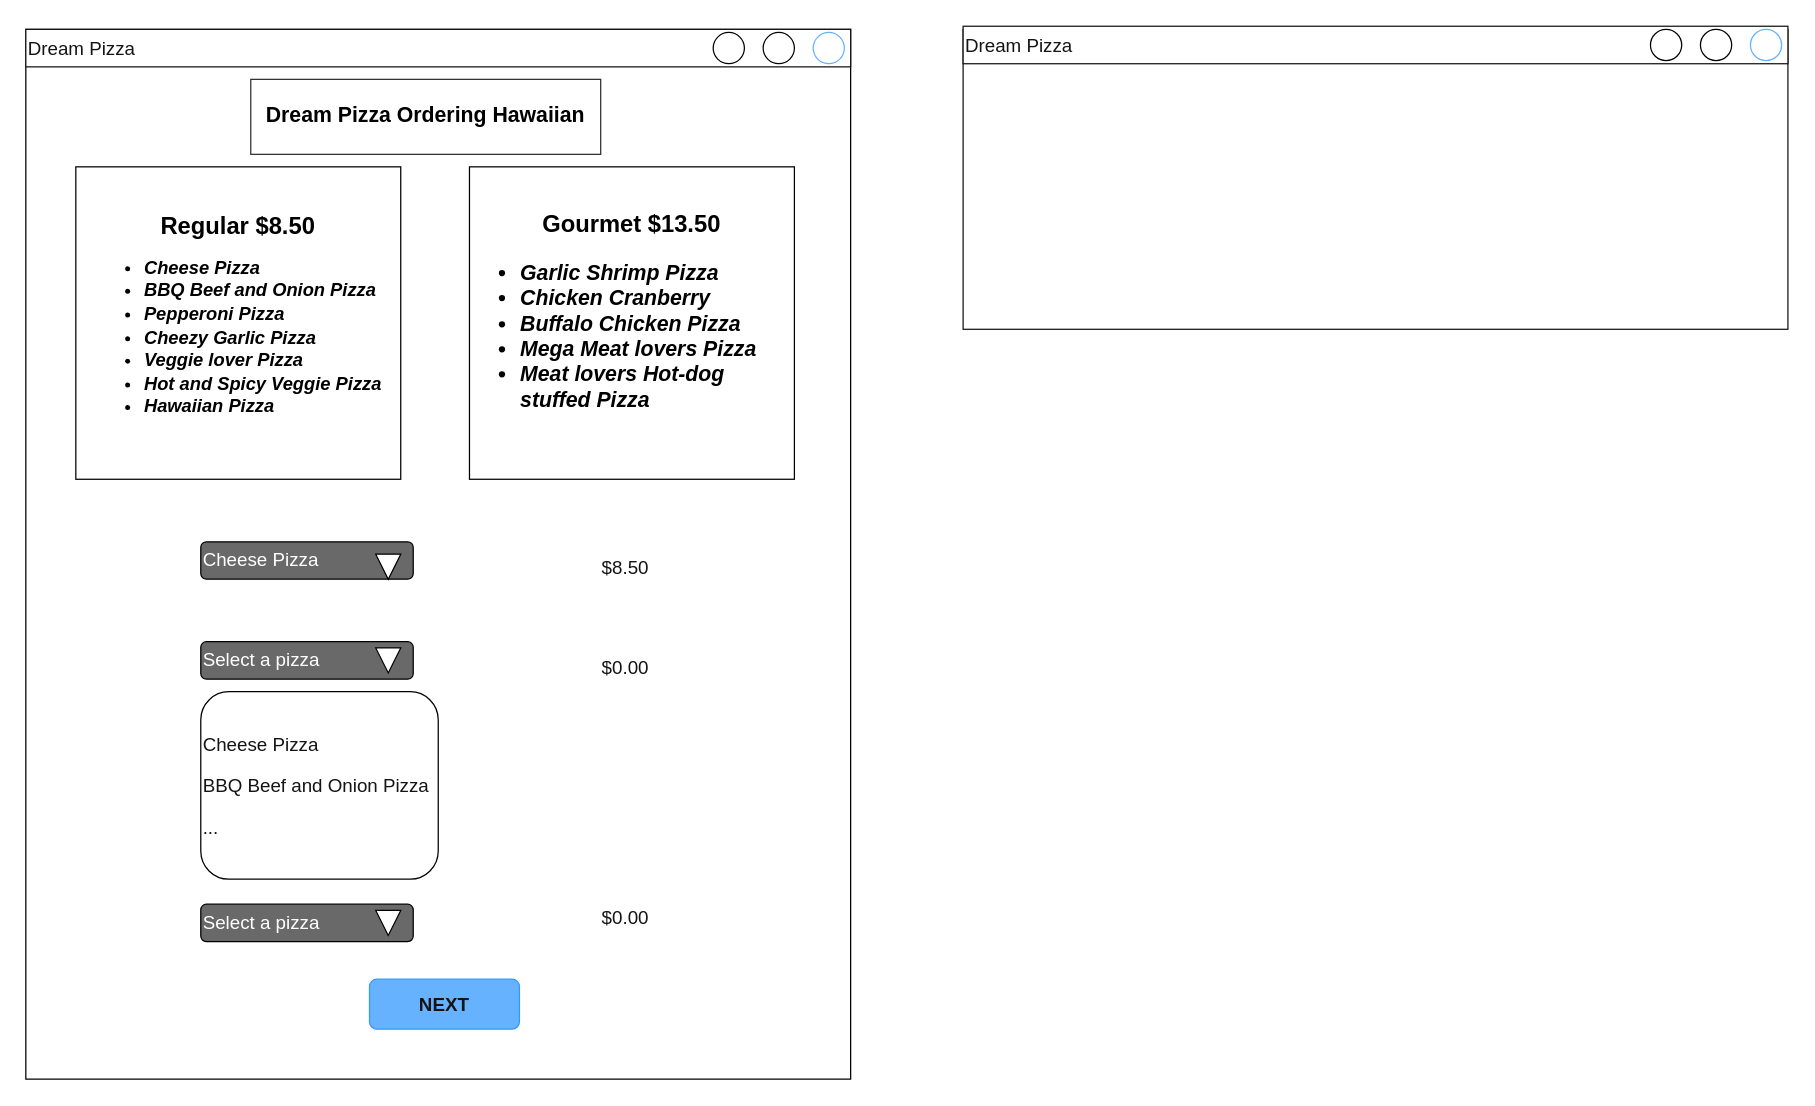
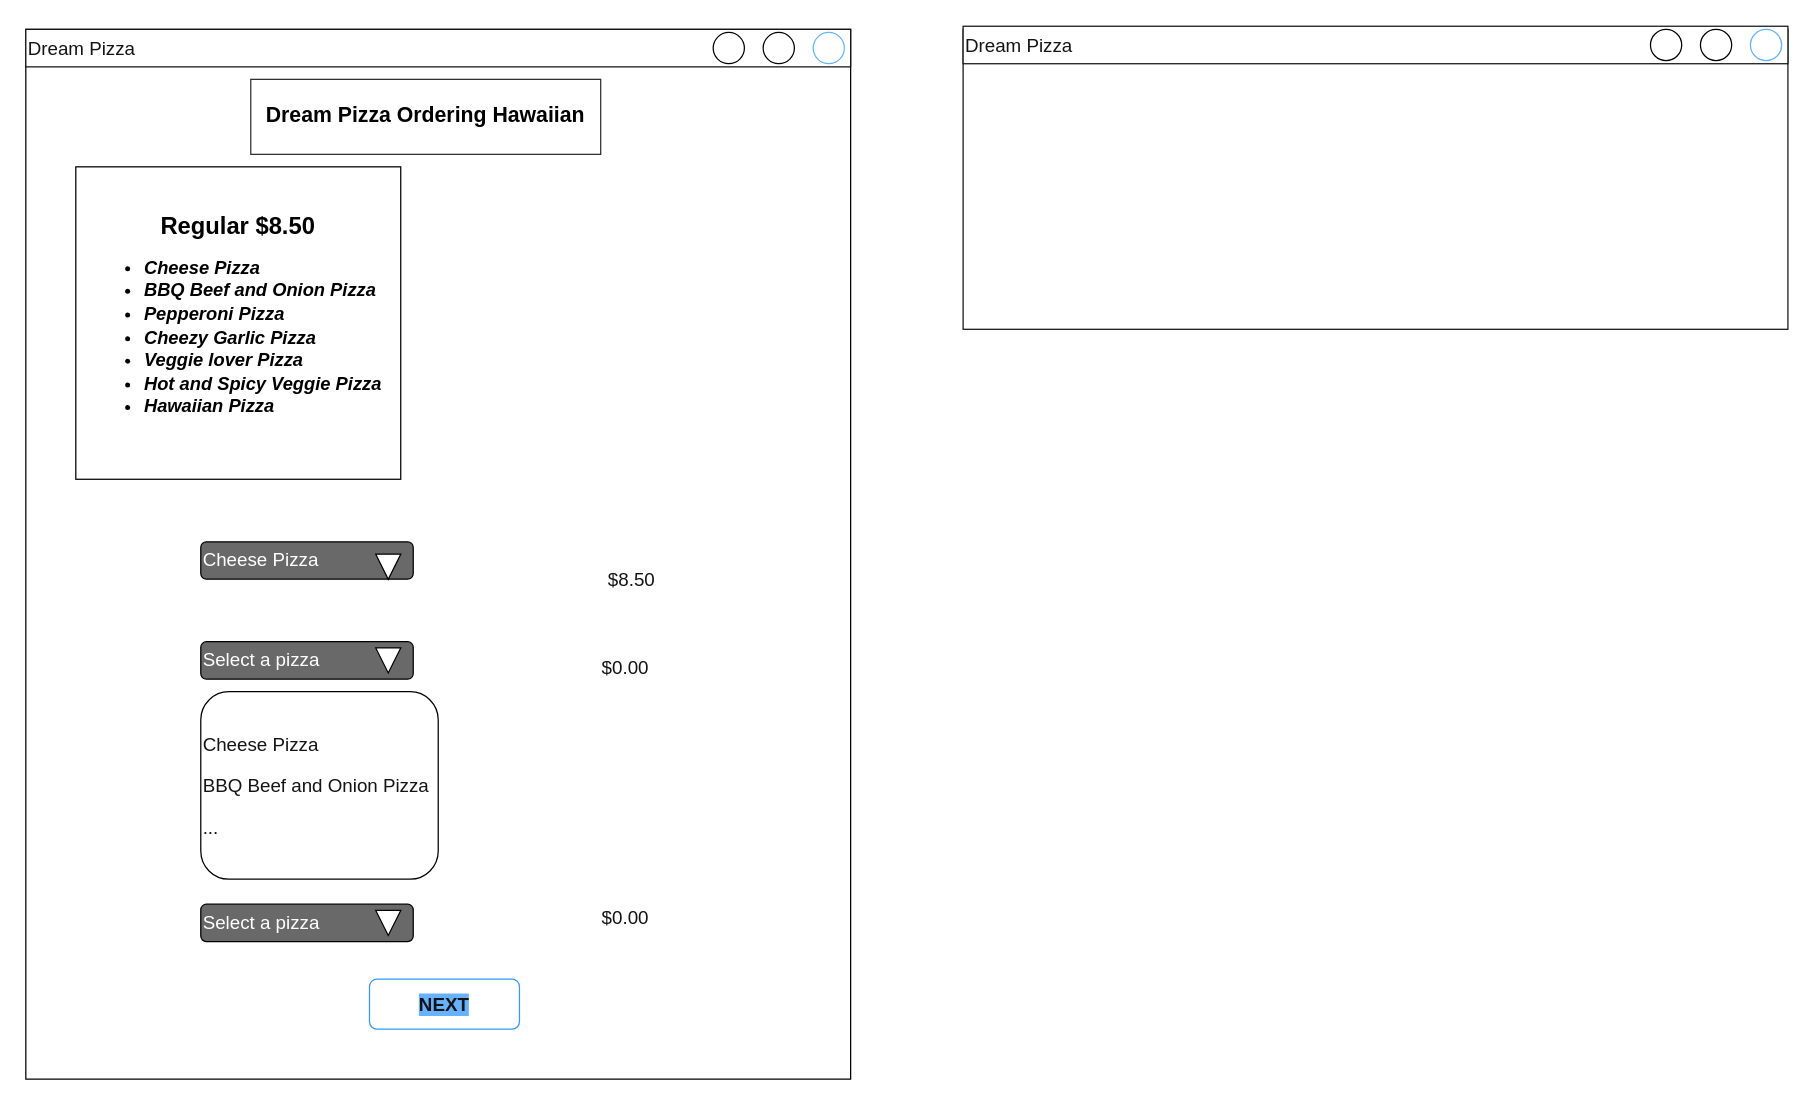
node "Gourmet $13.50 Garlic Shrimp Pizza Chicken Cranberry Buffalo Chicken Pizza Mega Meat lovers Pizza Meat lovers Hot-dog stuffed Pizza": removed
node "$8.50": moved (626, 567) -> (632, 579)
node "NEXT": fillcolor #66b2ff -> #ffffff
